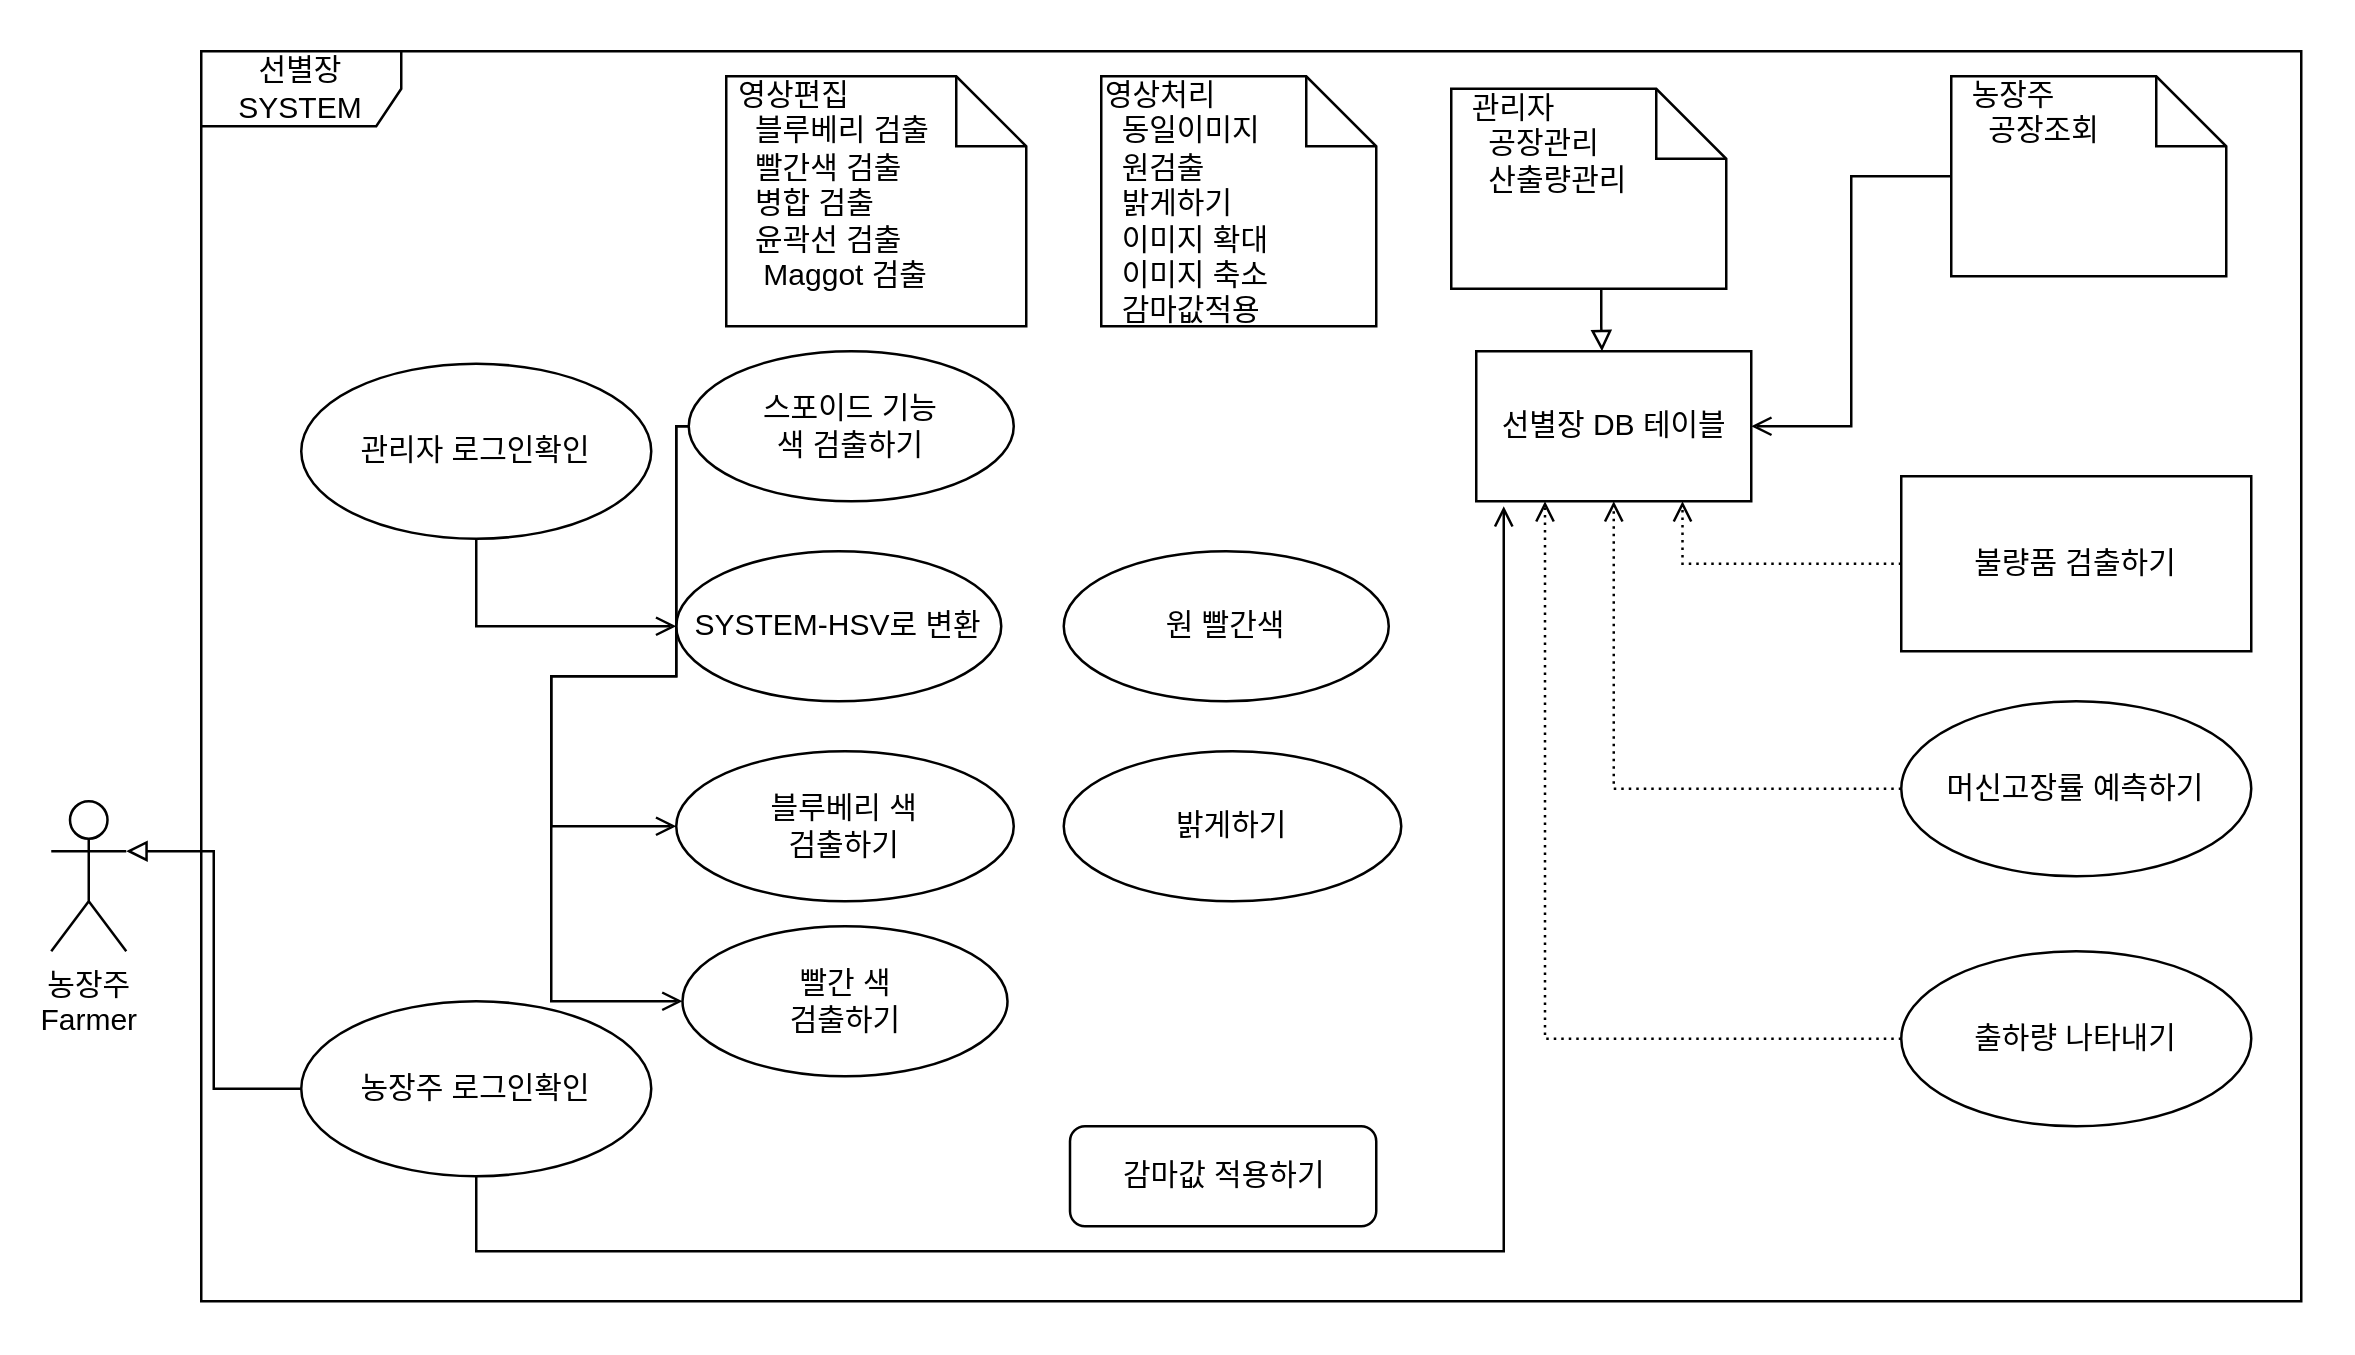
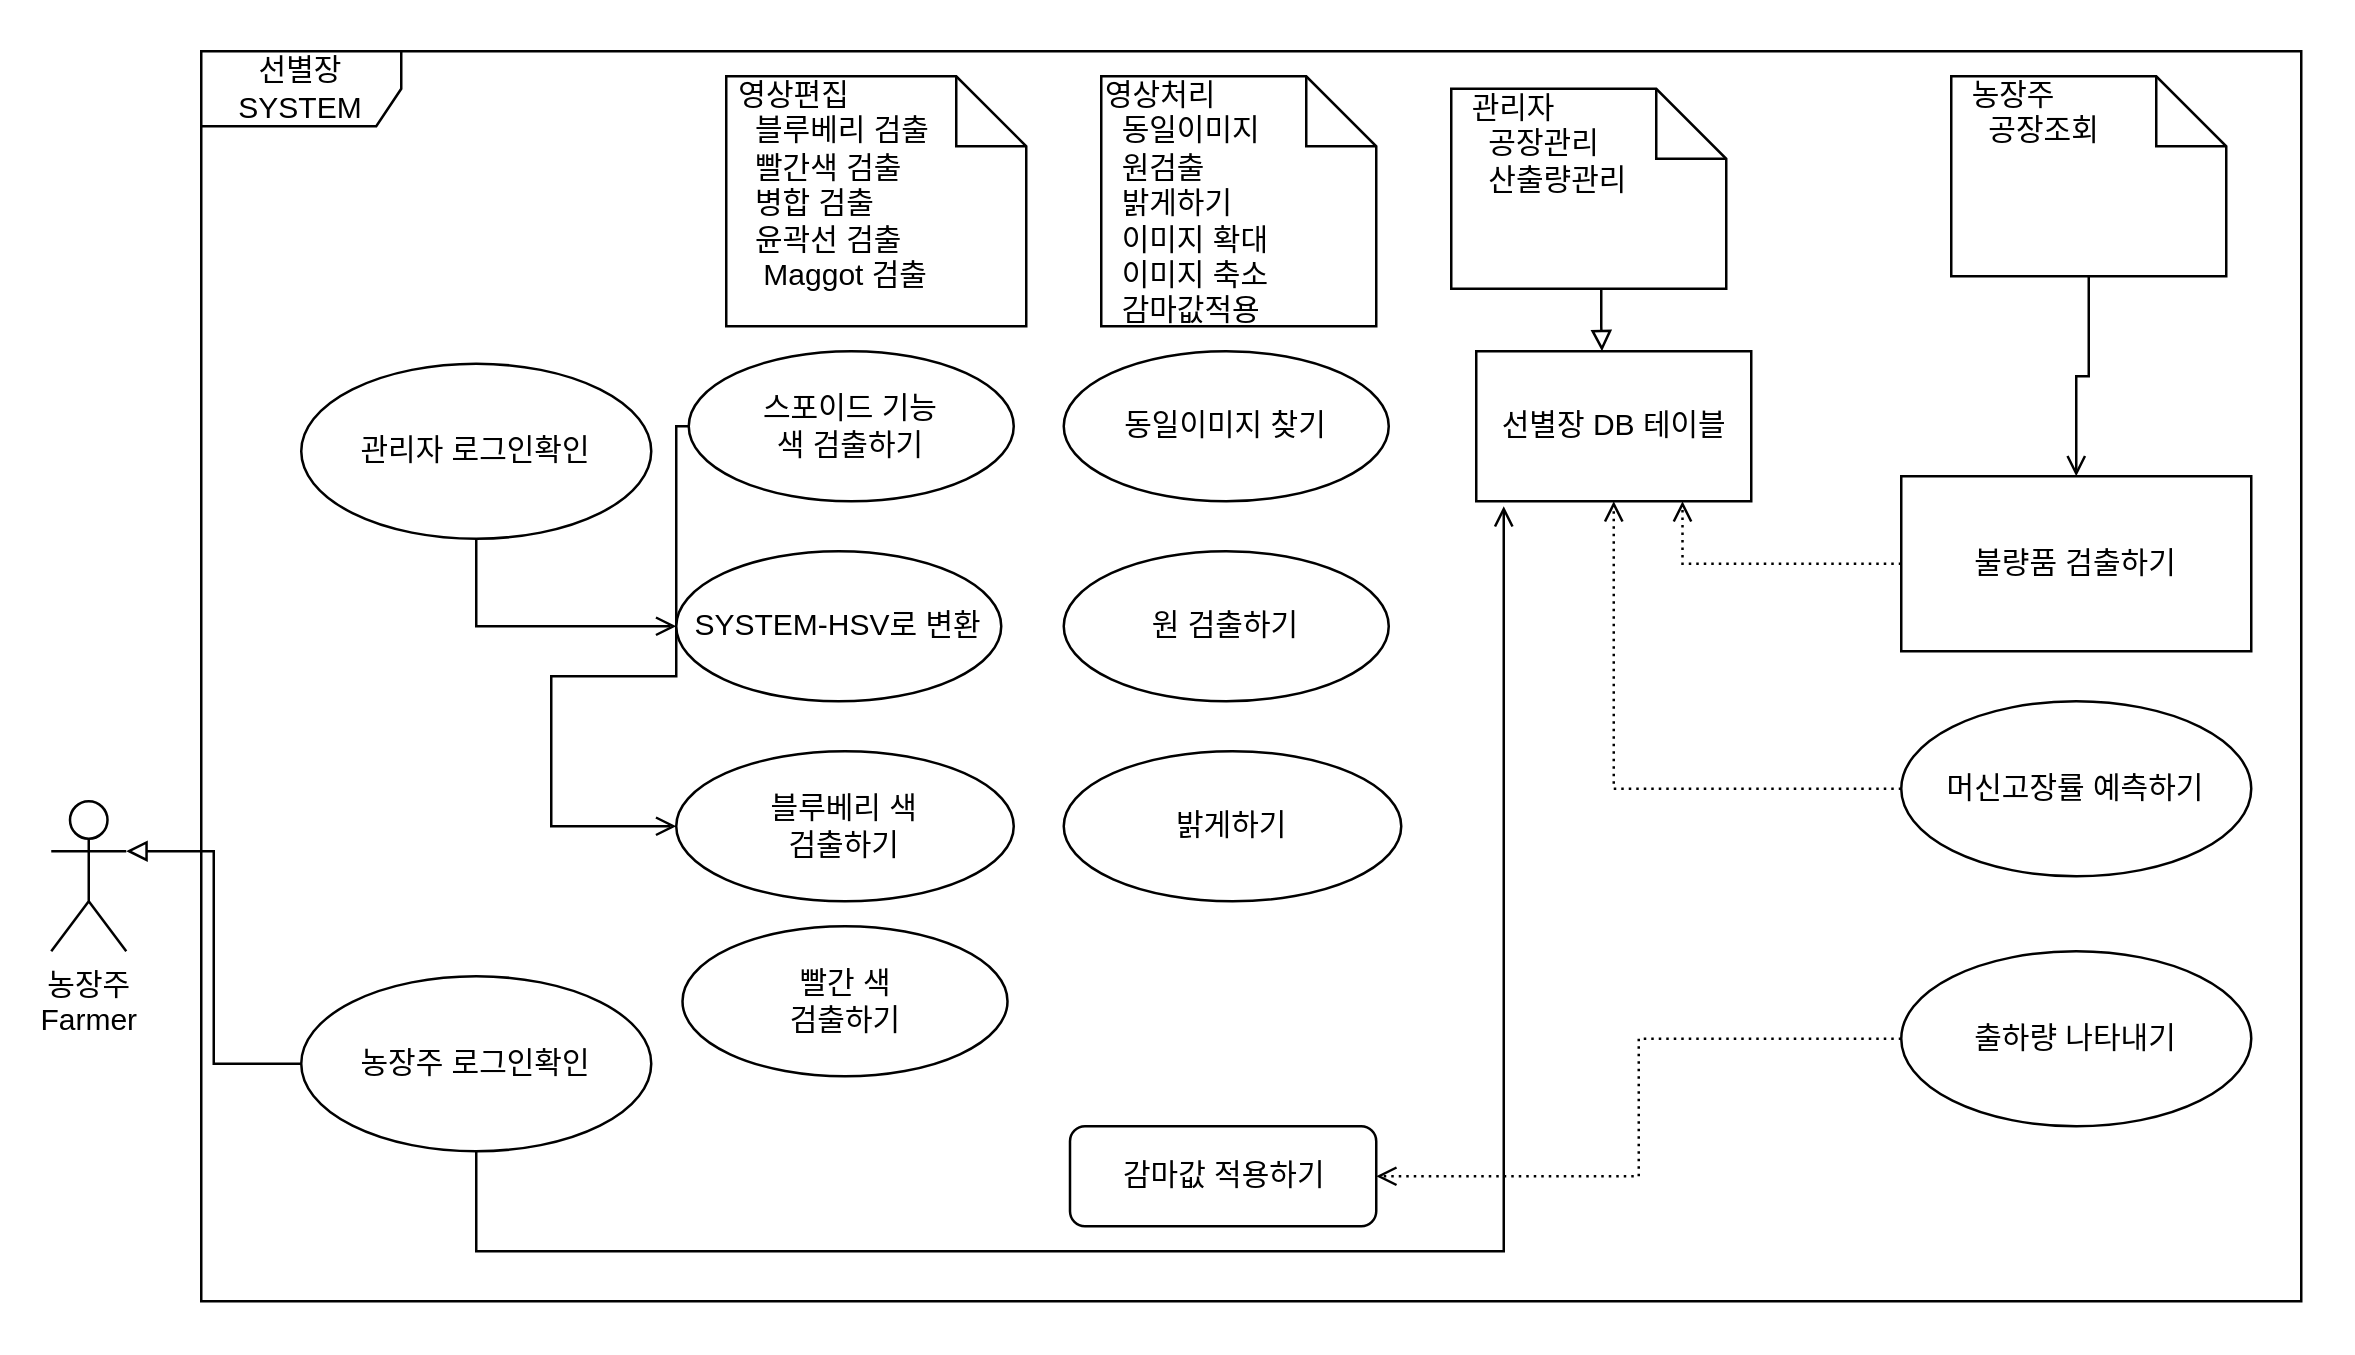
edge "농장주 공장조회" -> "선별장 DB 테이블": now "농장주 공장조회" -> "불량품 검출하기"
node "동일이미지 찾기": added
node "원 빨간색": label "원 빨간색" -> "원 검출하기"
edge "출하량 나타내기" -> "선별장 DB 테이블": now "출하량 나타내기" -> "감마값 적용하기"
edge "스포이드 기능 색 검출하기" -> "빨간 색 검출하기": removed
node "농장주 로그인확인": moved (476, 1089) -> (476, 1064)
